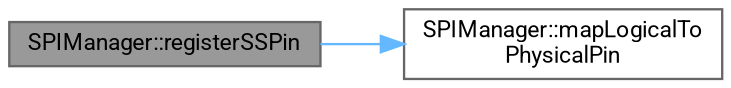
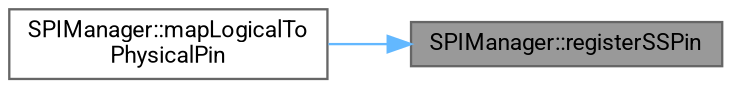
edge "SPIManager::registerSSPin" -> "SPIManager::mapLogicalTo PhysicalPin": reversed
